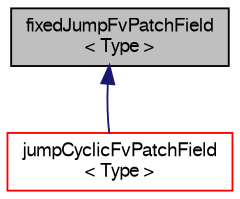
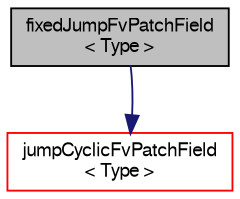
edge "jumpCyclicFvPatchField < Type >" -> "fixedJumpFvPatchField < Type >": reversed
